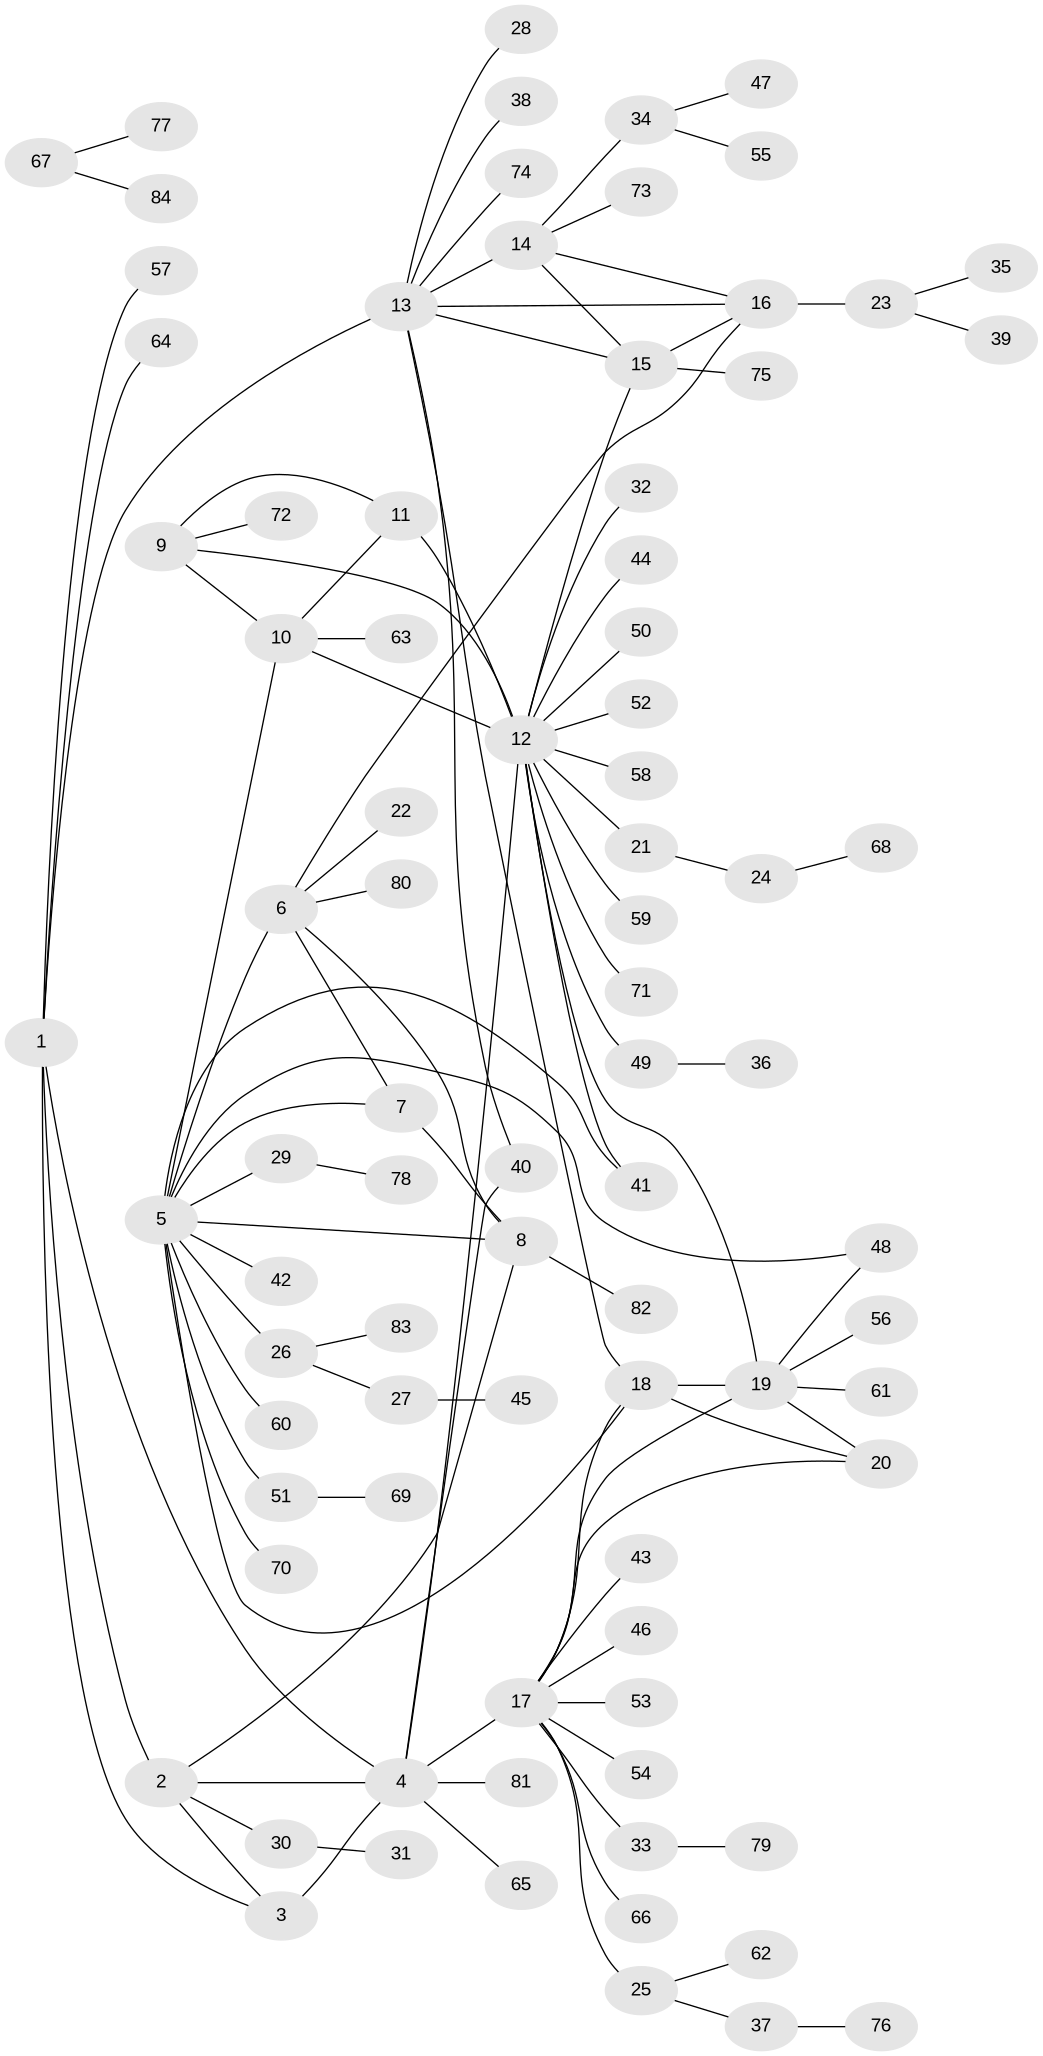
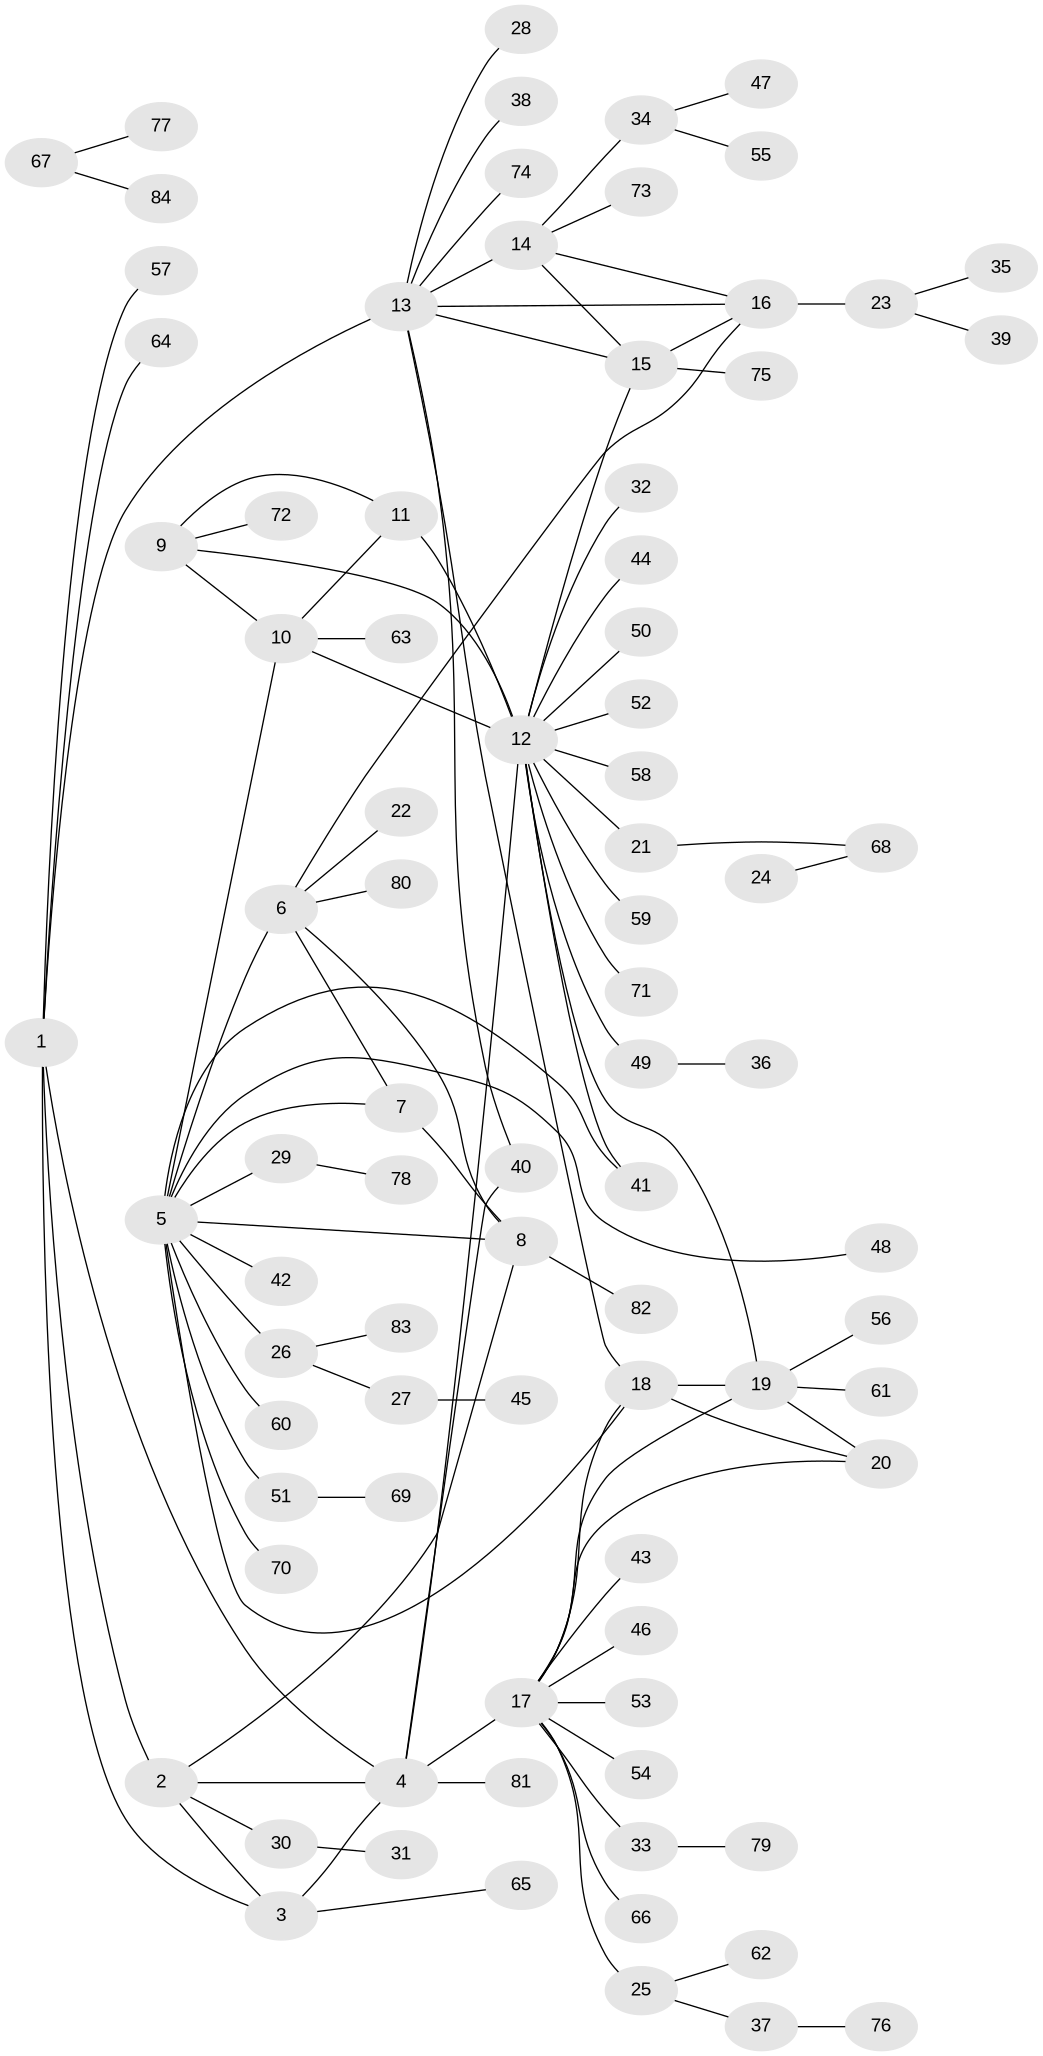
edge "21" -- "24": now "21" -- "68"
edge "48" -- "19": removed
edge "4" -- "65": now "3" -- "65"
